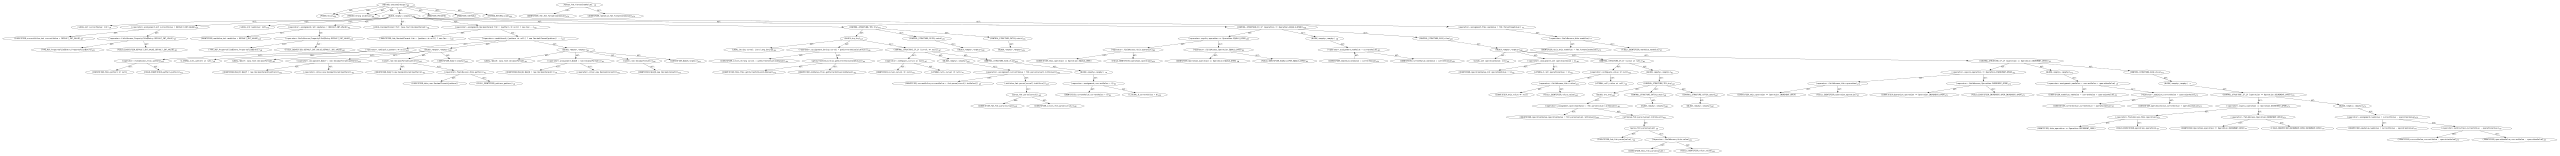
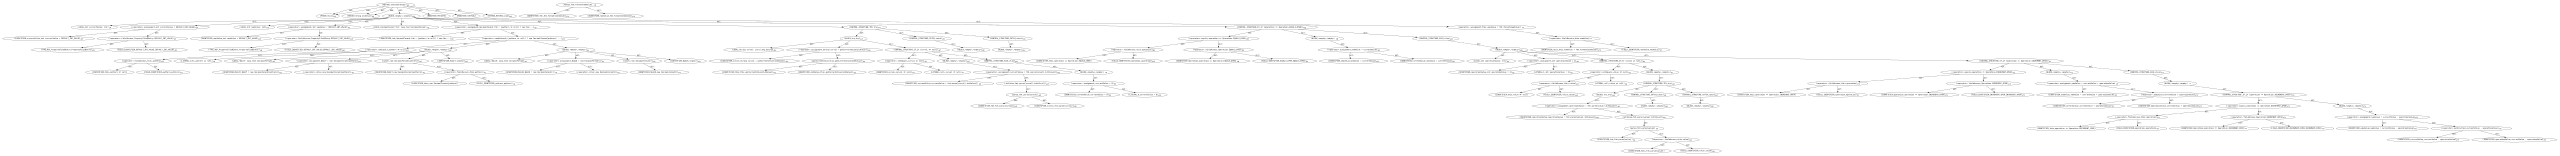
edge "(IDENTIFIER,newValue,newValue = currentValue)" -> "(<operator>.assignment,newValue = currentValue)": reversed
